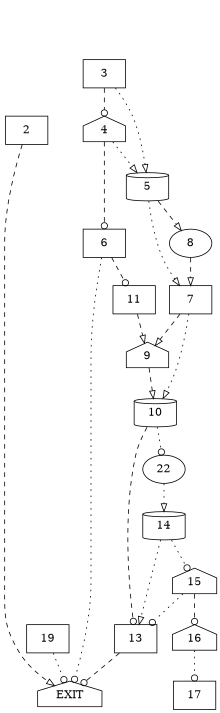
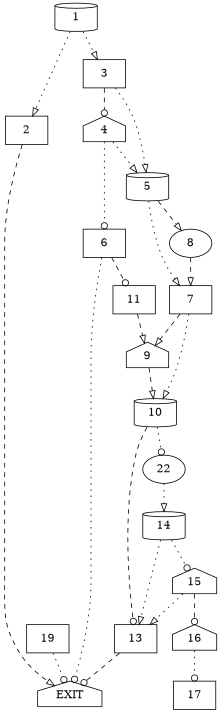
node "1": added
edge "4" -> "6": style dashed -> dotted
edge "15" -> "13": arrowhead odot -> onormal
